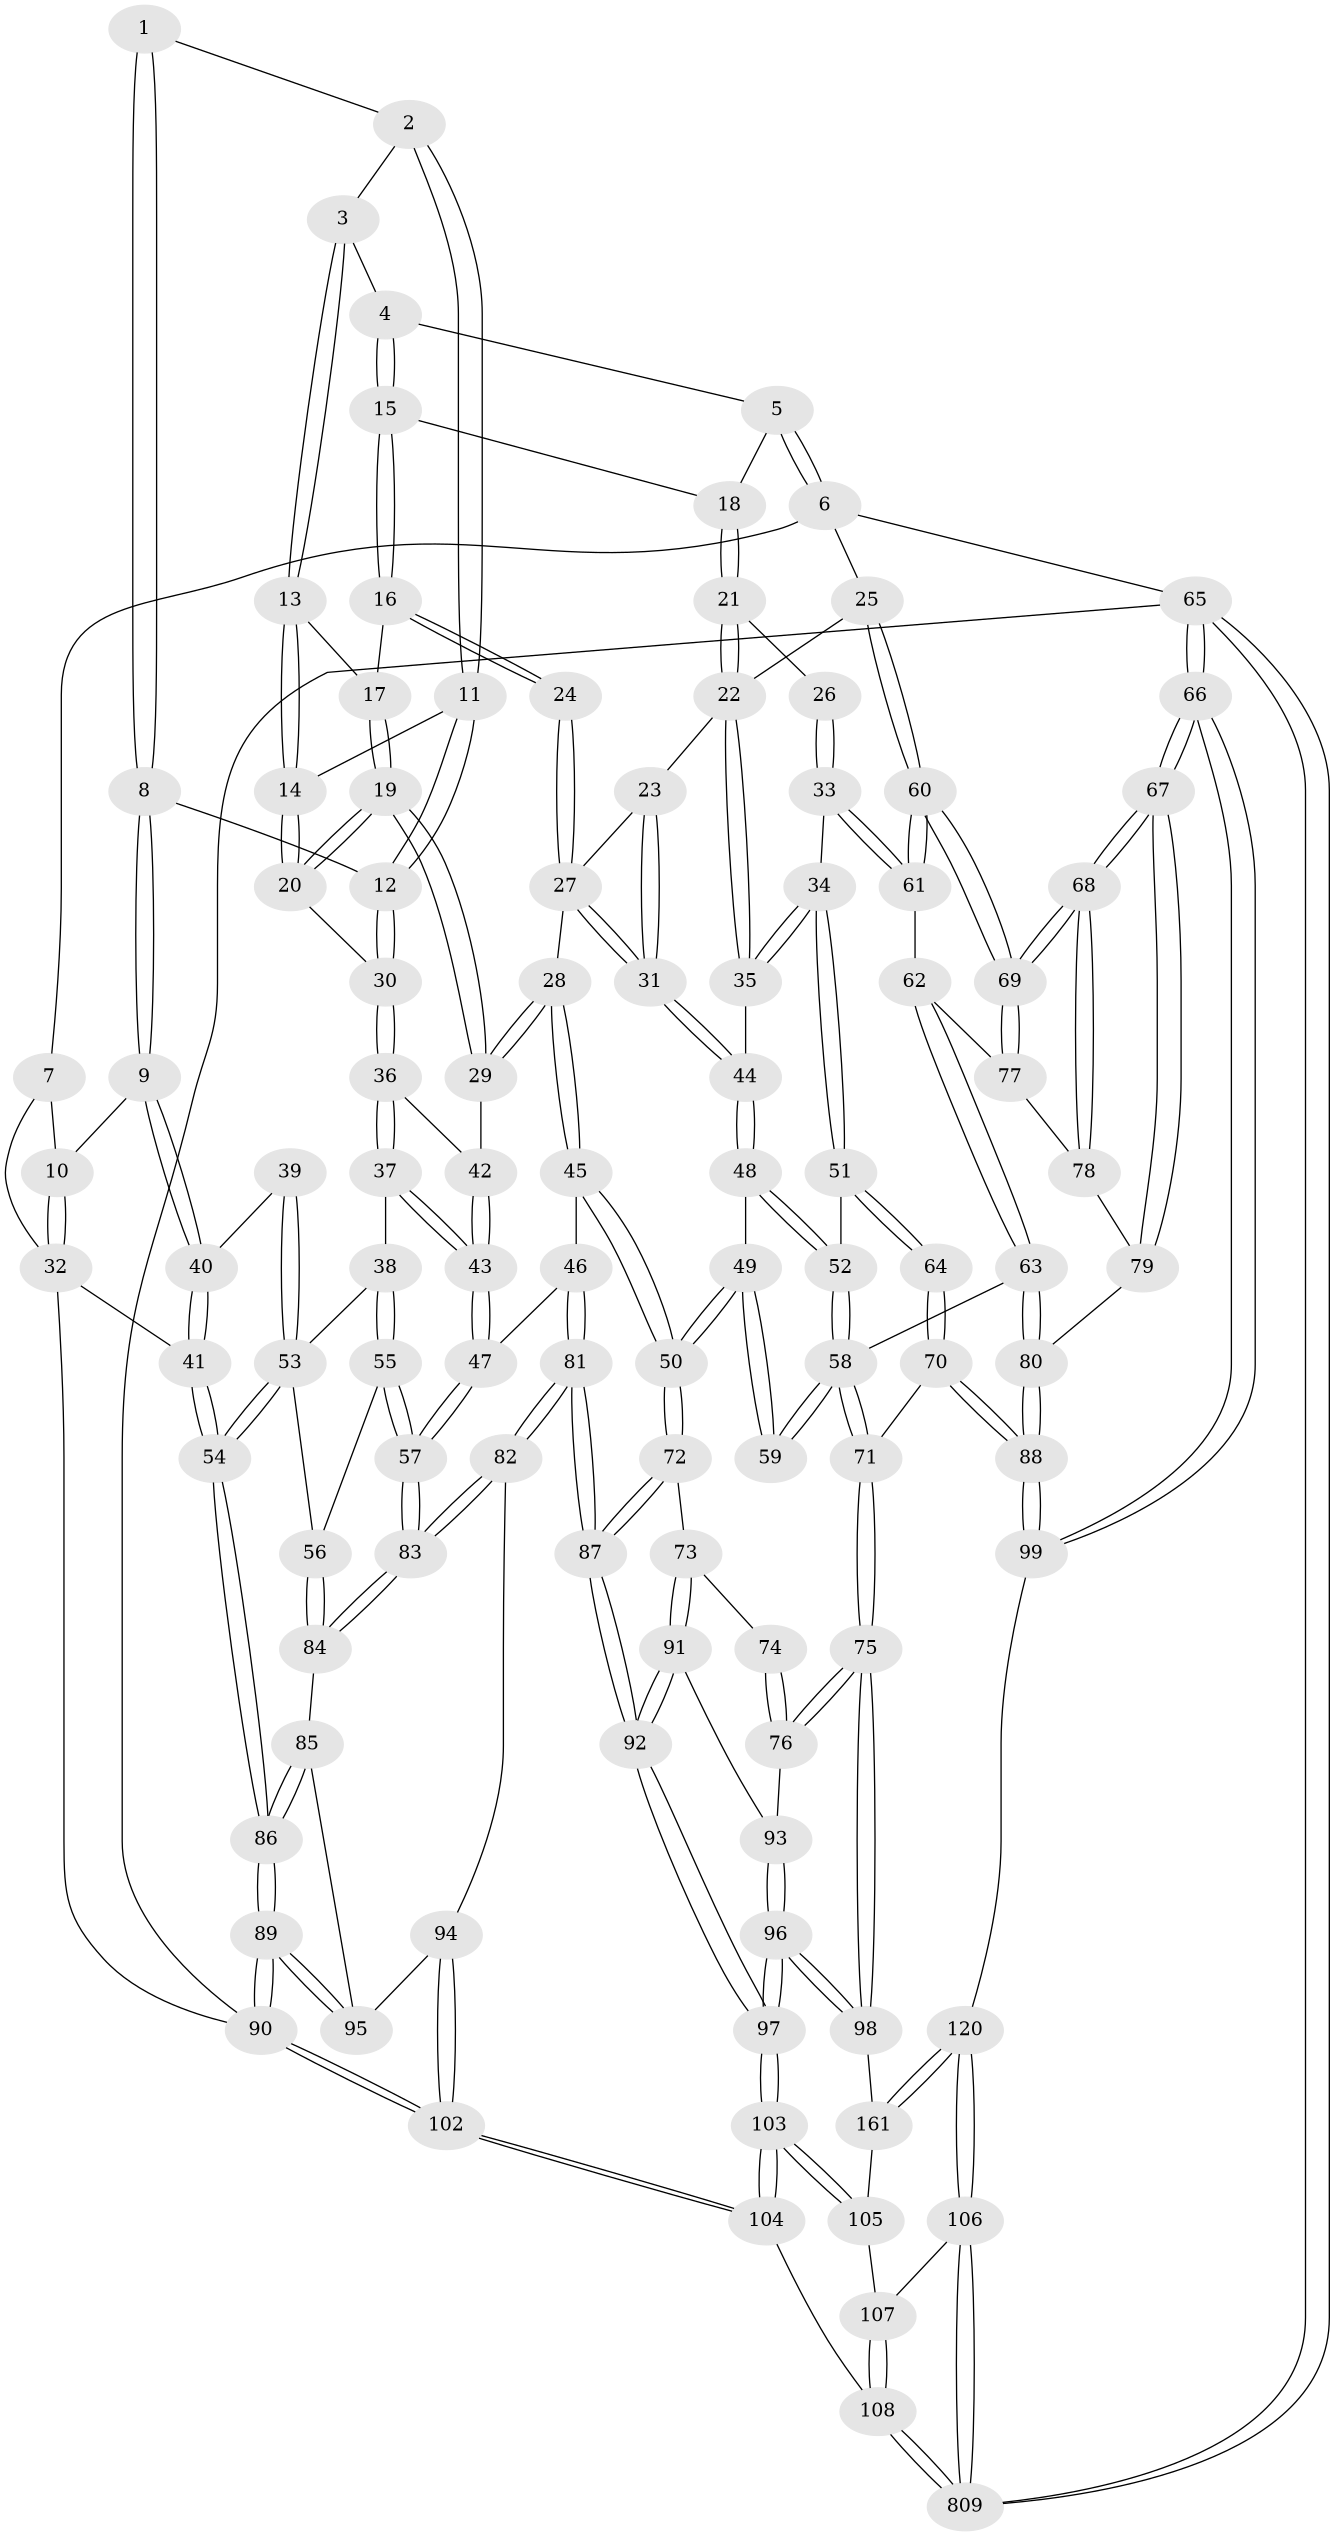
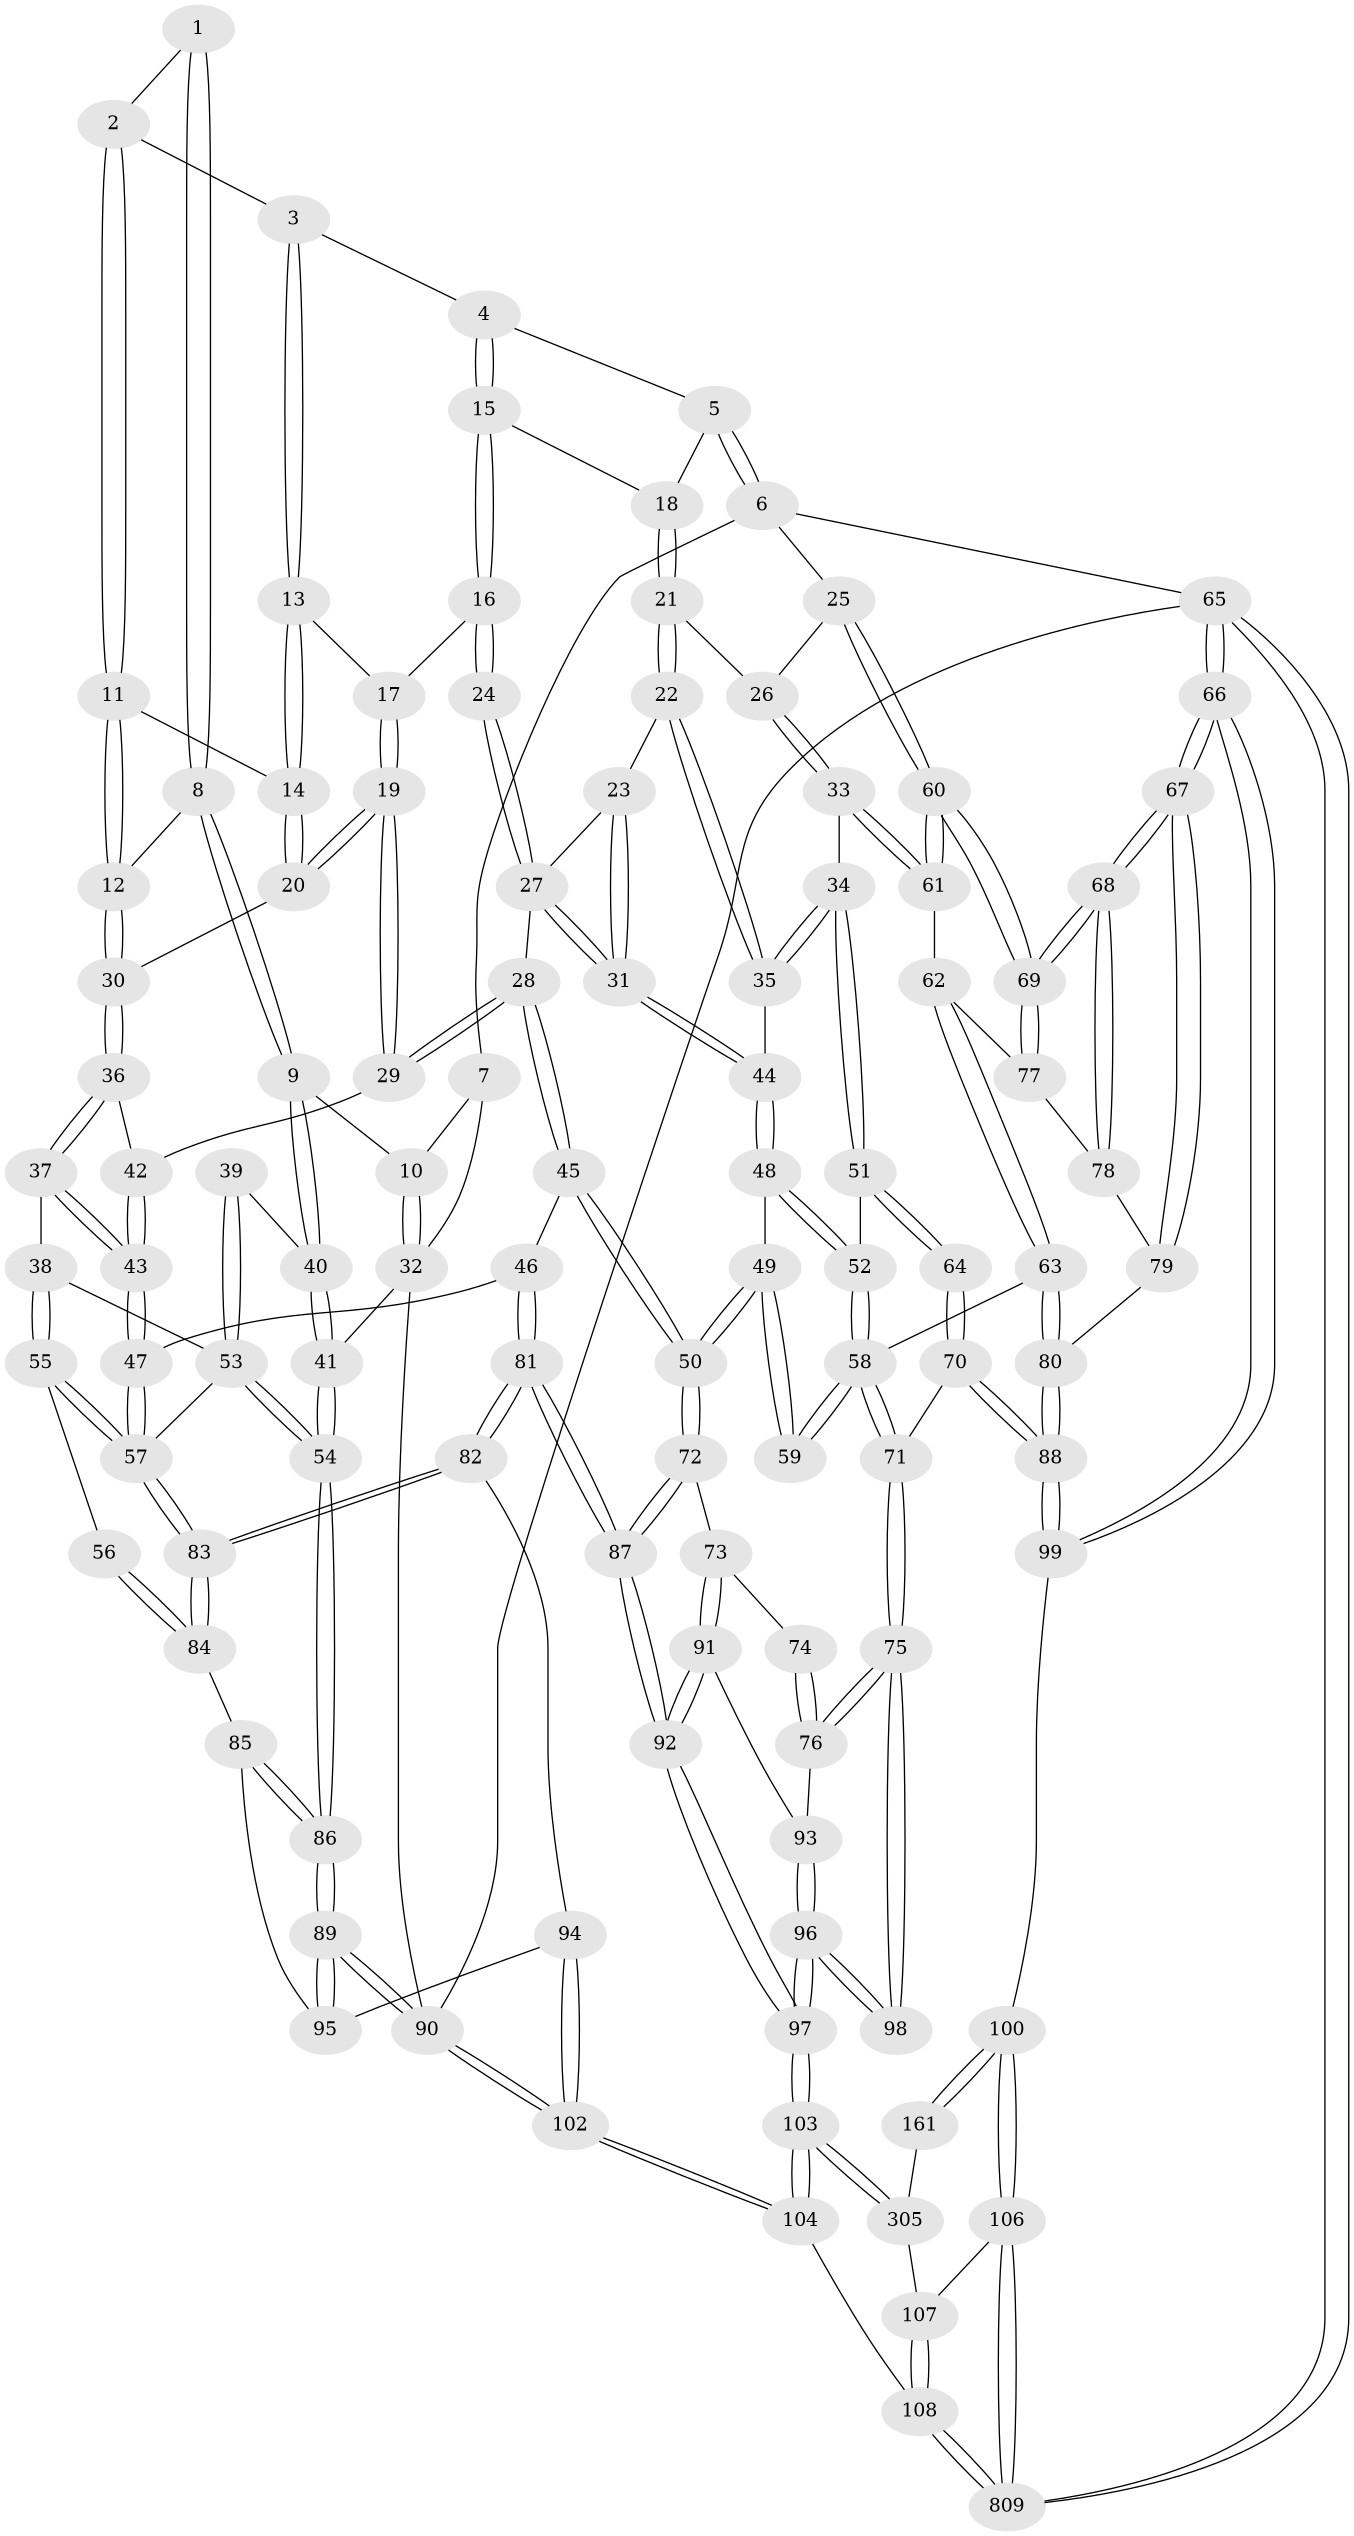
edge "25" -- "22": now "25" -- "26"
edge "53" -- "56": now "53" -- "57"
node "120": label "120" -> "100"
edge "98" -- "161": removed
node "105": label "105" -> "305"
